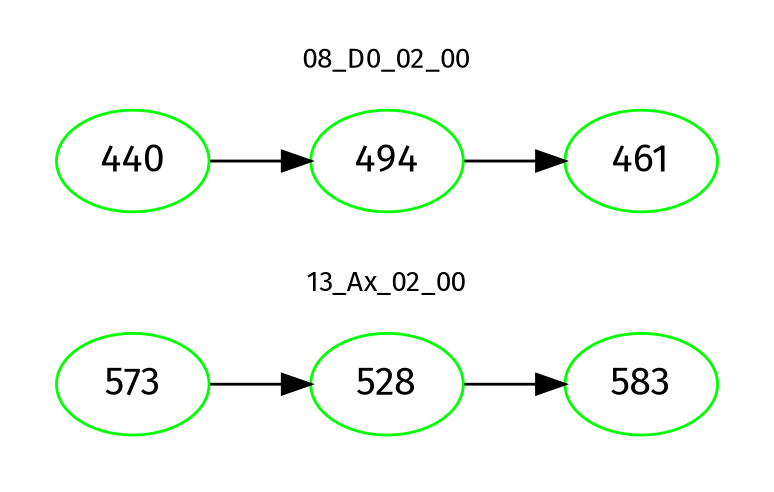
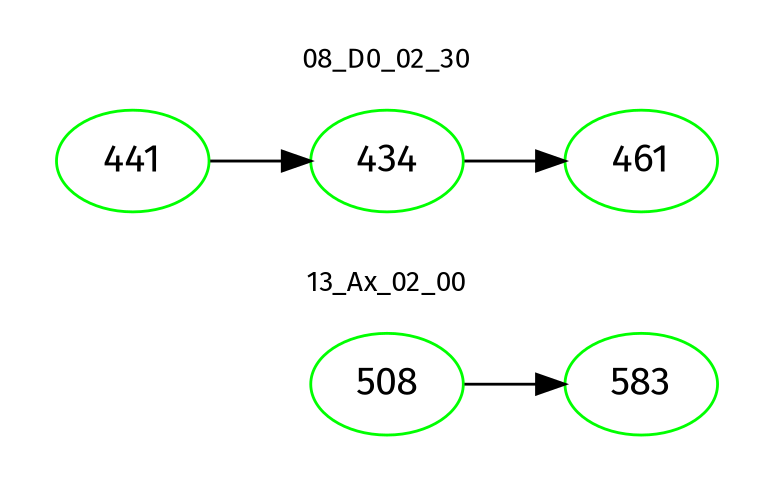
cluster "08_D0_02_00": label "08_D0_02_00" -> "08_D0_02_30"
node "440": label "440" -> "441"
node "494": label "494" -> "434"
node "573": removed
node "528": label "528" -> "508"
